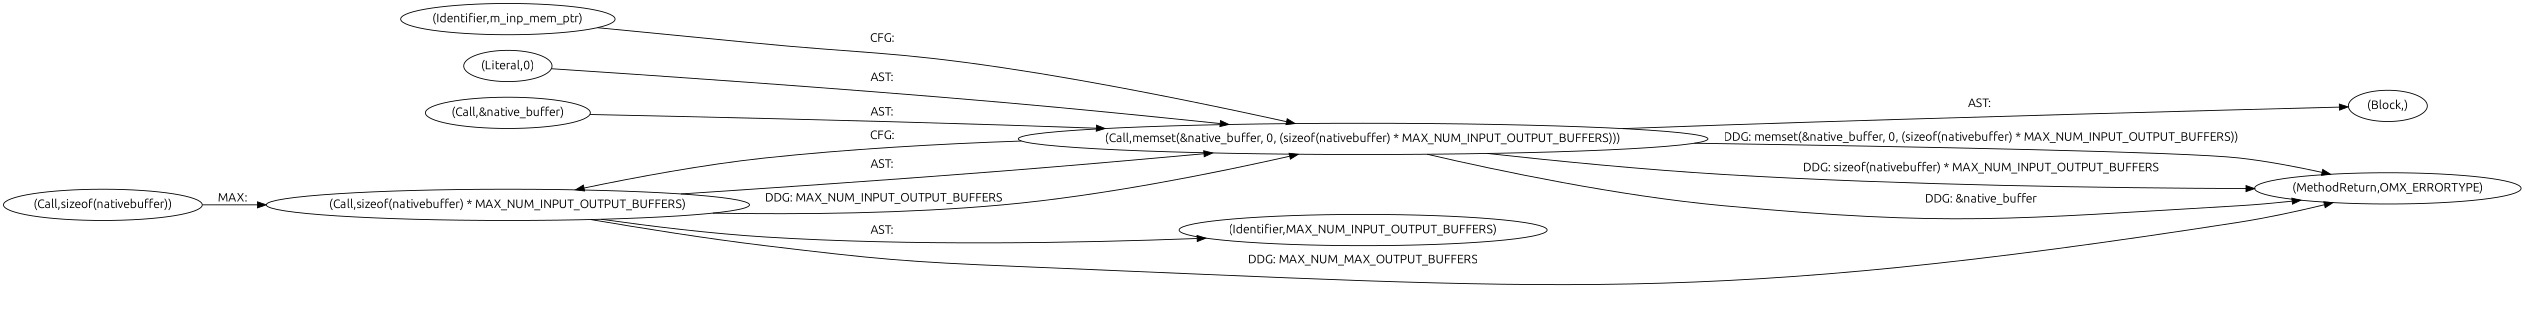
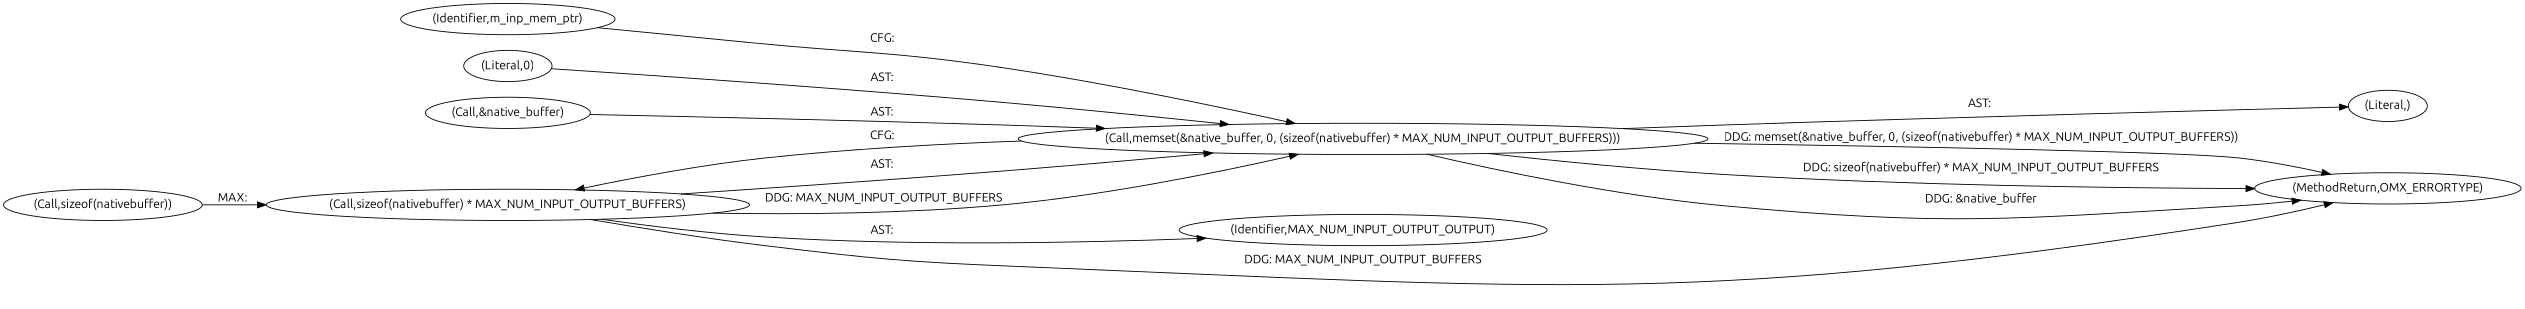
node "(Block,)": label "(Block,)" -> "(Literal,)"
node "(Identifier,MAX_NUM_INPUT_OUTPUT_BUFFERS)": label "(Identifier,MAX_NUM_INPUT_OUTPUT_BUFFERS)" -> "(Identifier,MAX_NUM_INPUT_OUTPUT_OUTPUT)"
edge "(Call,sizeof(nativebuffer) * MAX_NUM_INPUT_OUTPUT_BUFFERS)" -> "(MethodReturn,OMX_ERRORTYPE)": label "DDG: MAX_NUM_MAX_OUTPUT_BUFFERS" -> "DDG: MAX_NUM_INPUT_OUTPUT_BUFFERS"
